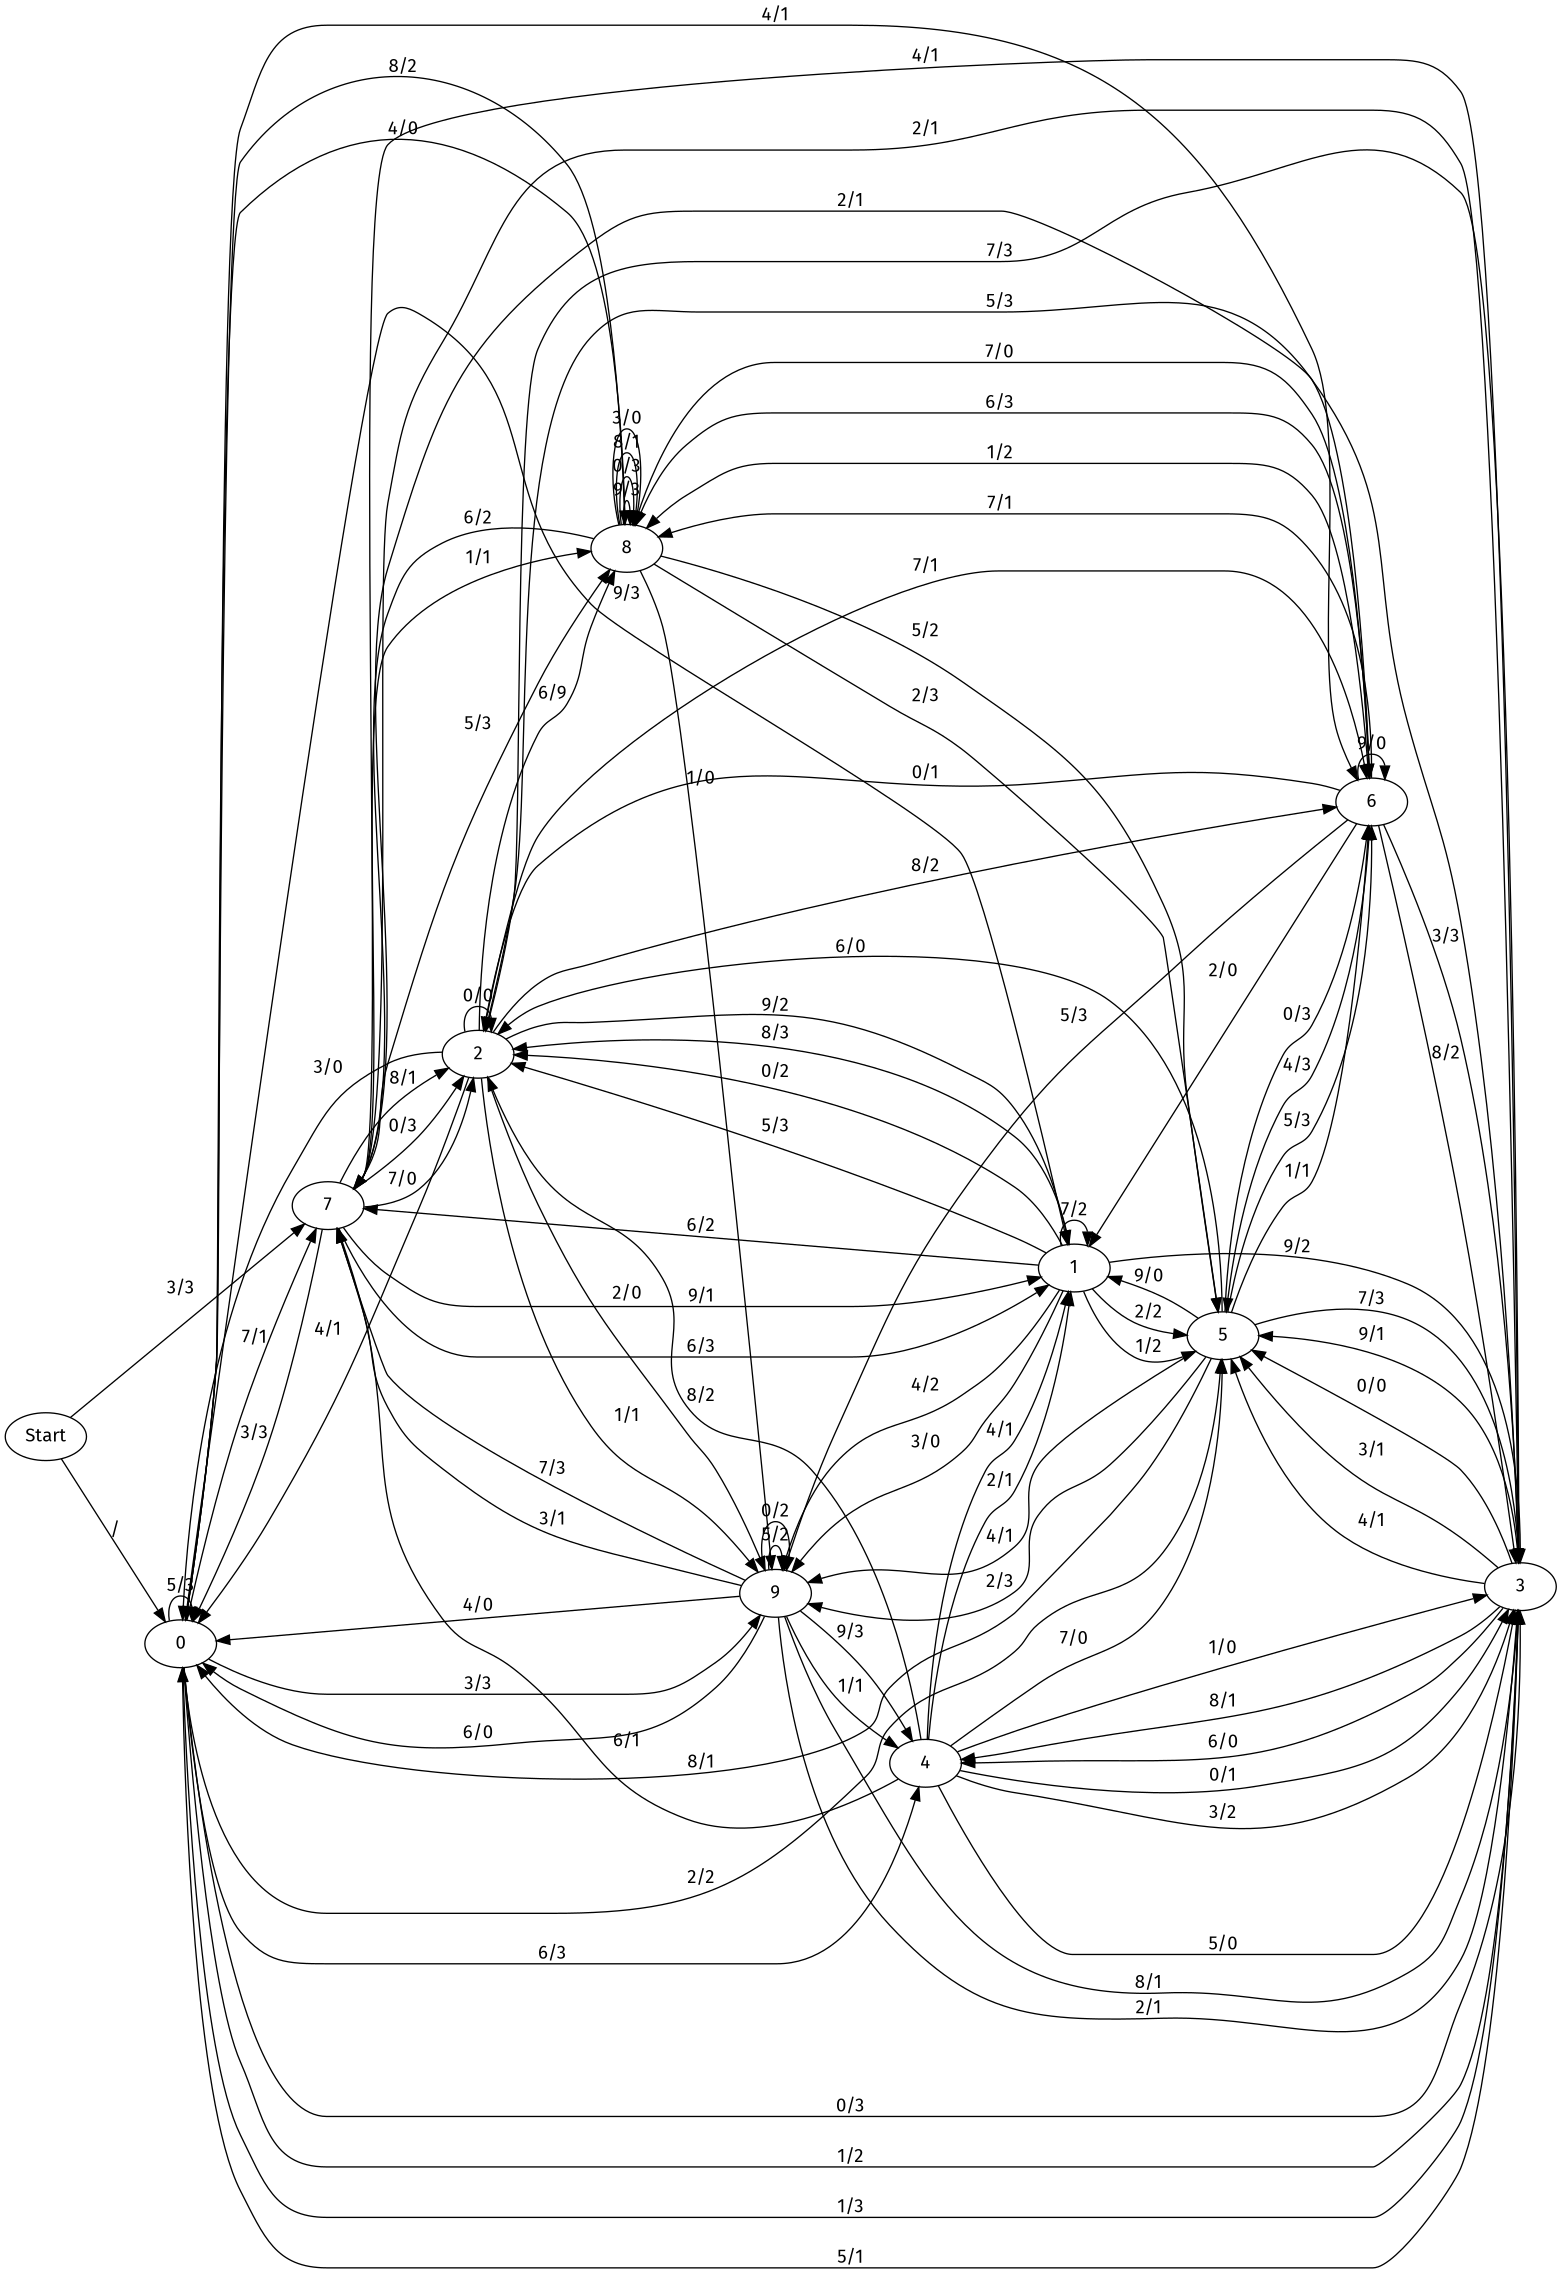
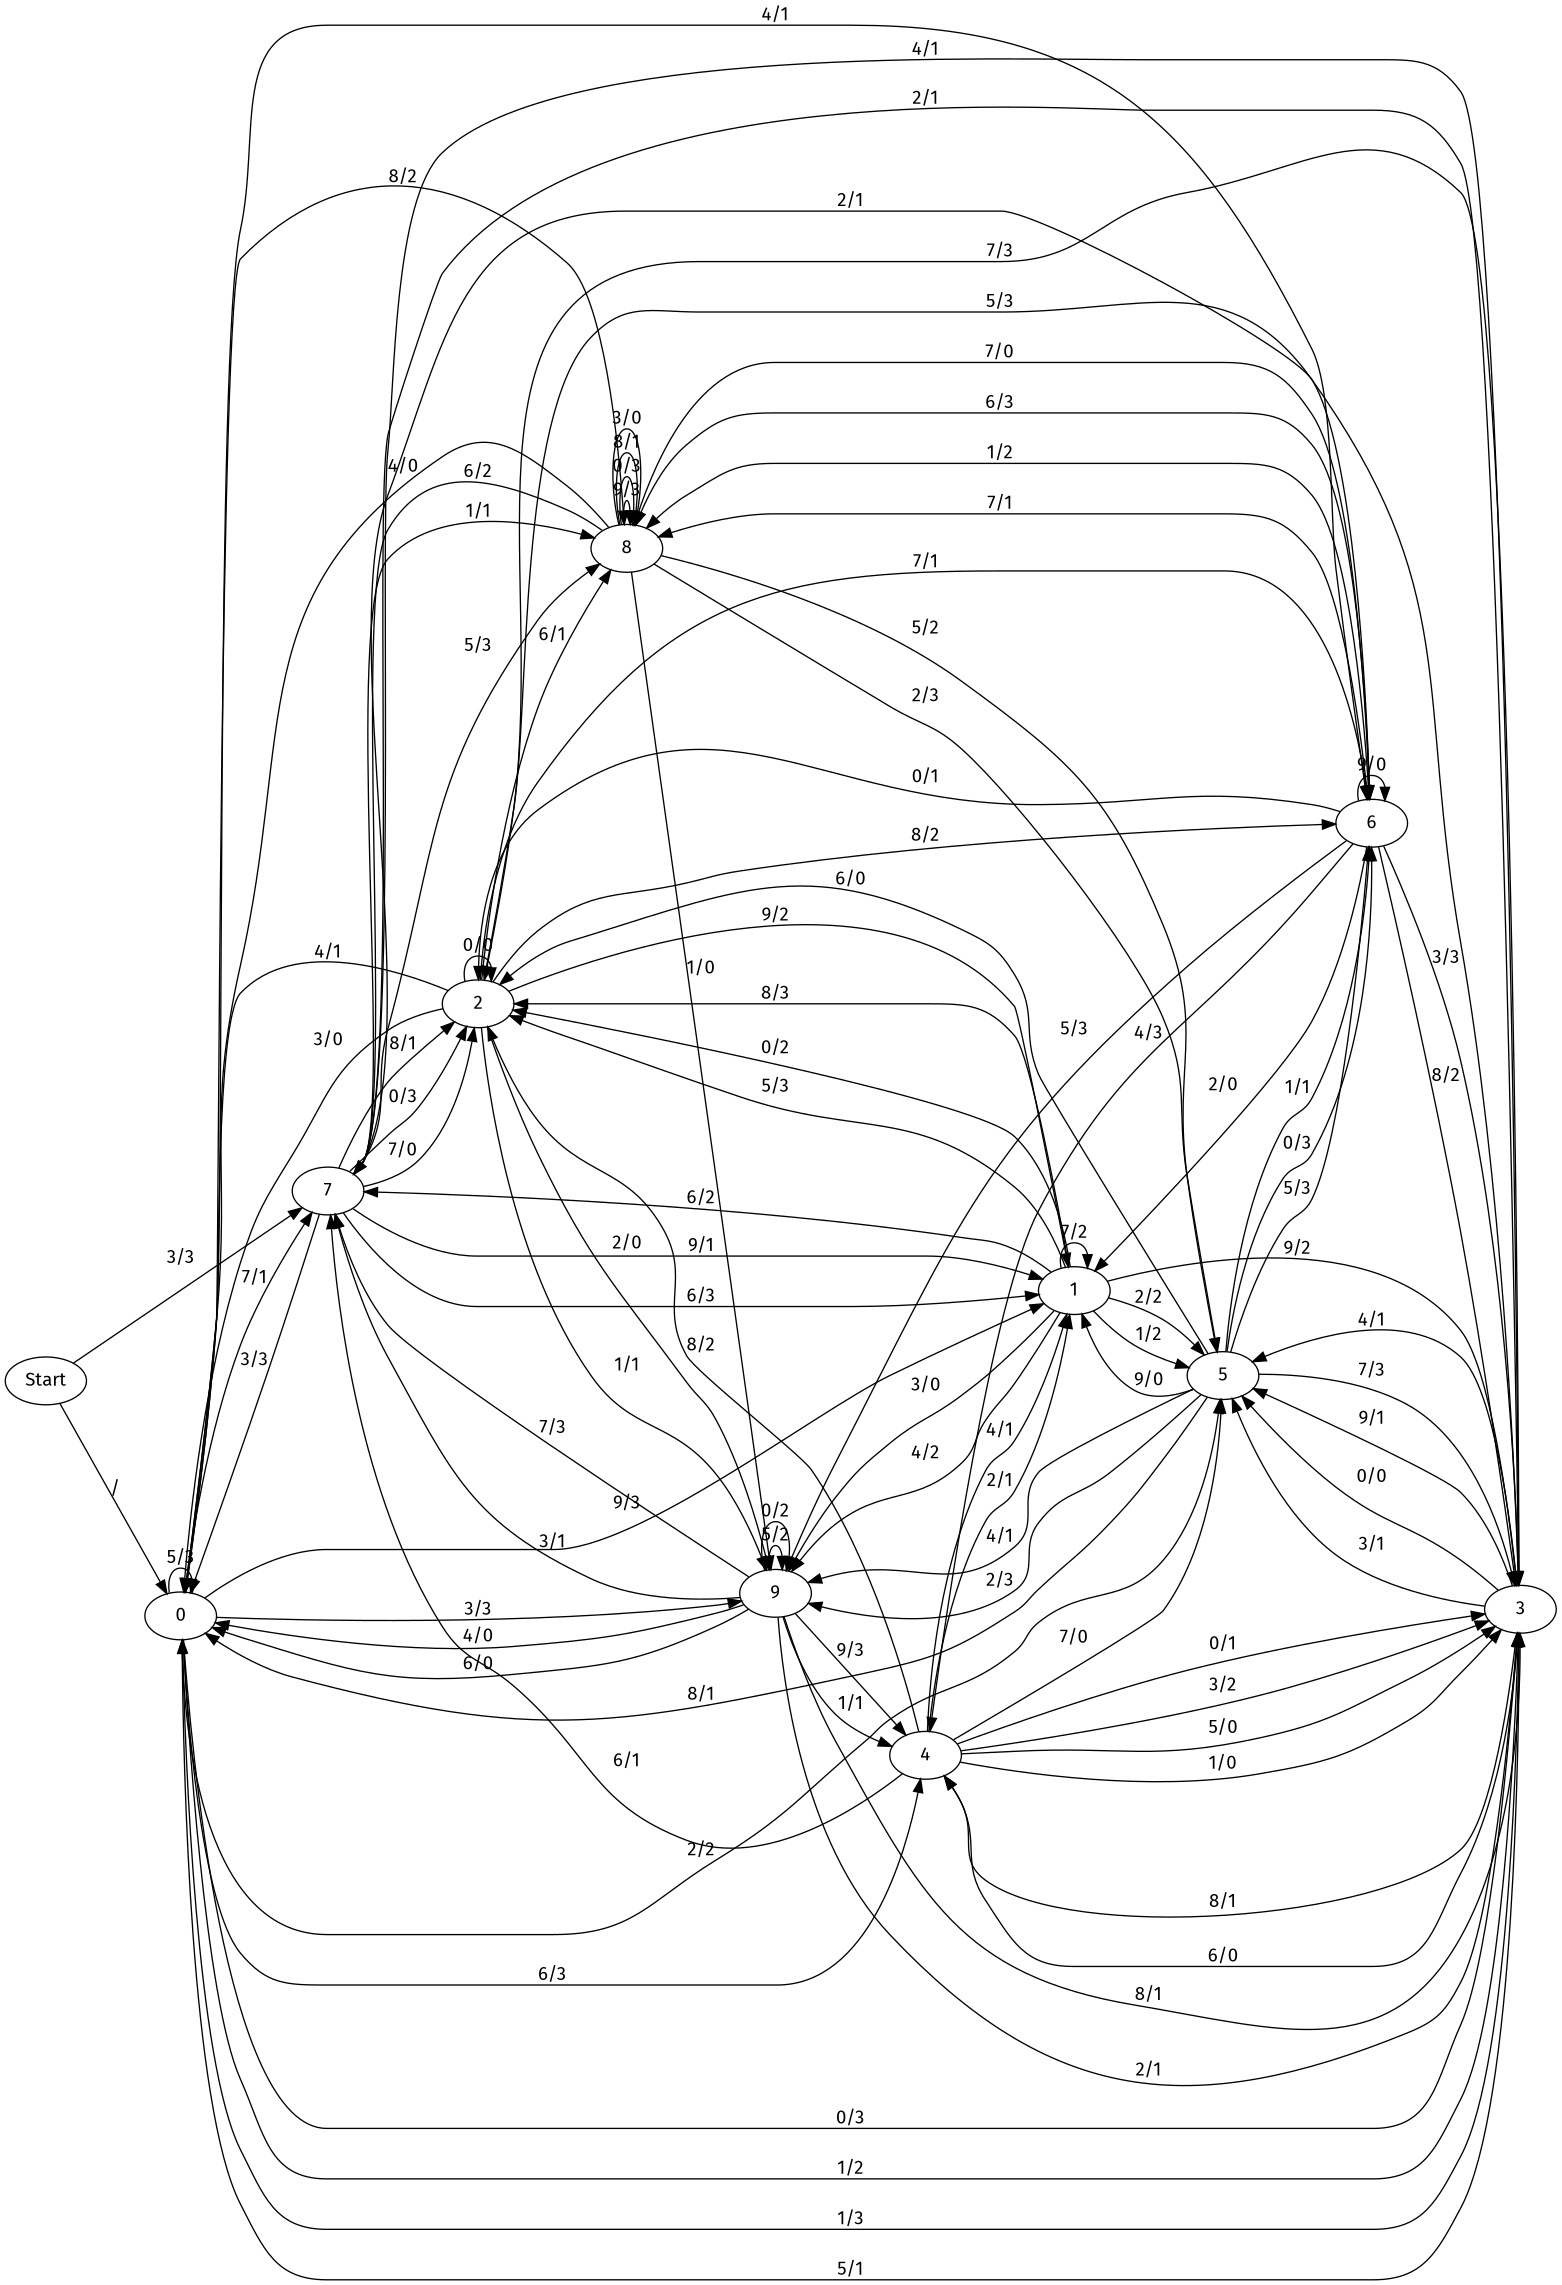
edge "2" -> "8": label "6/9" -> "6/1"
edge "6" -> "5": now "6" -> "4"
